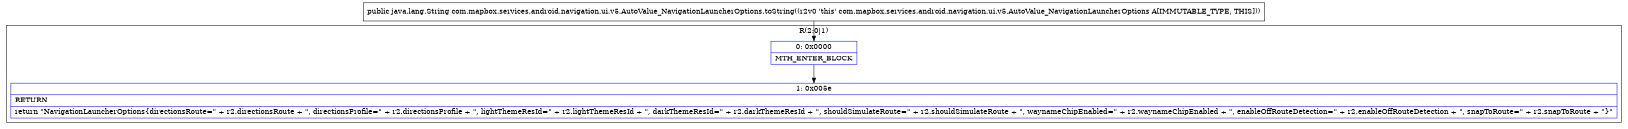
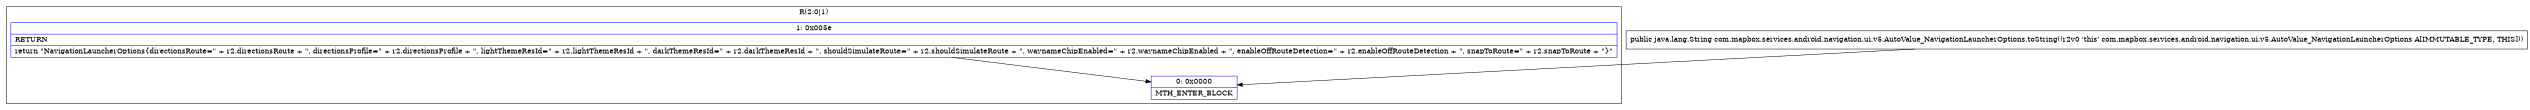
edge "0: 0x0000" -> "1: 0x005e": reversed
